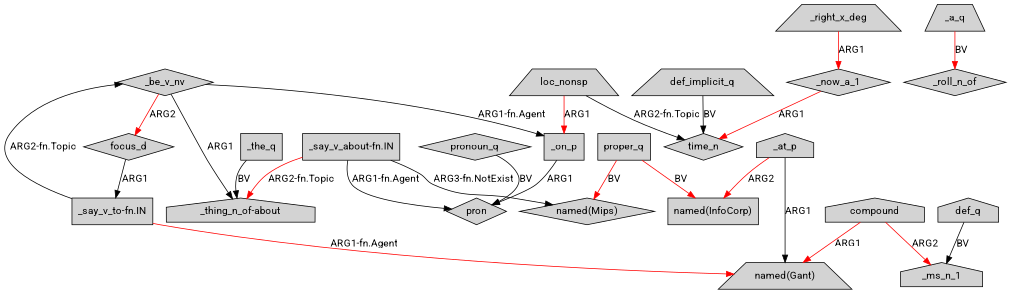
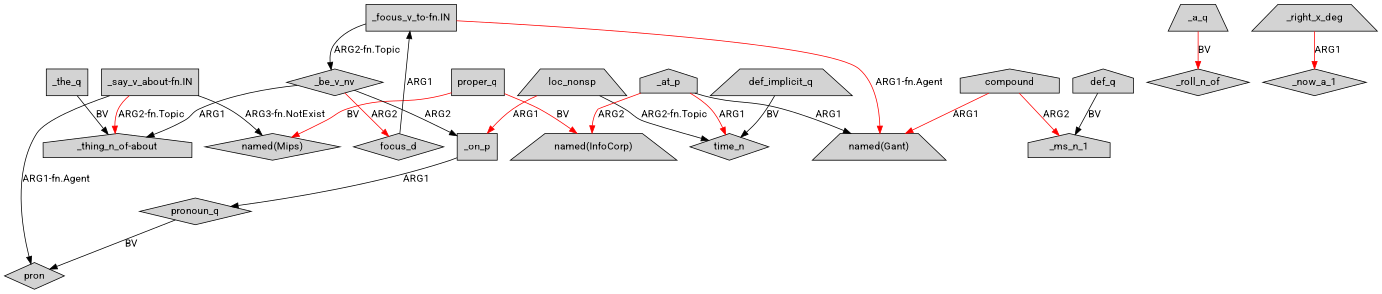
edge "_now_a_1" -> "time_n": now "_at_p" -> "time_n"
edge "_be_v_nv" -> "_on_p": label "ARG1-fn.Agent" -> "ARG2"
edge "_on_p" -> "pron": now "_on_p" -> "pronoun_q"
node "_say_v_to-fn.IN": label "_say_v_to-fn.IN" -> "_focus_v_to-fn.IN"
node "named(InfoCorp)": shape box -> trapezium
